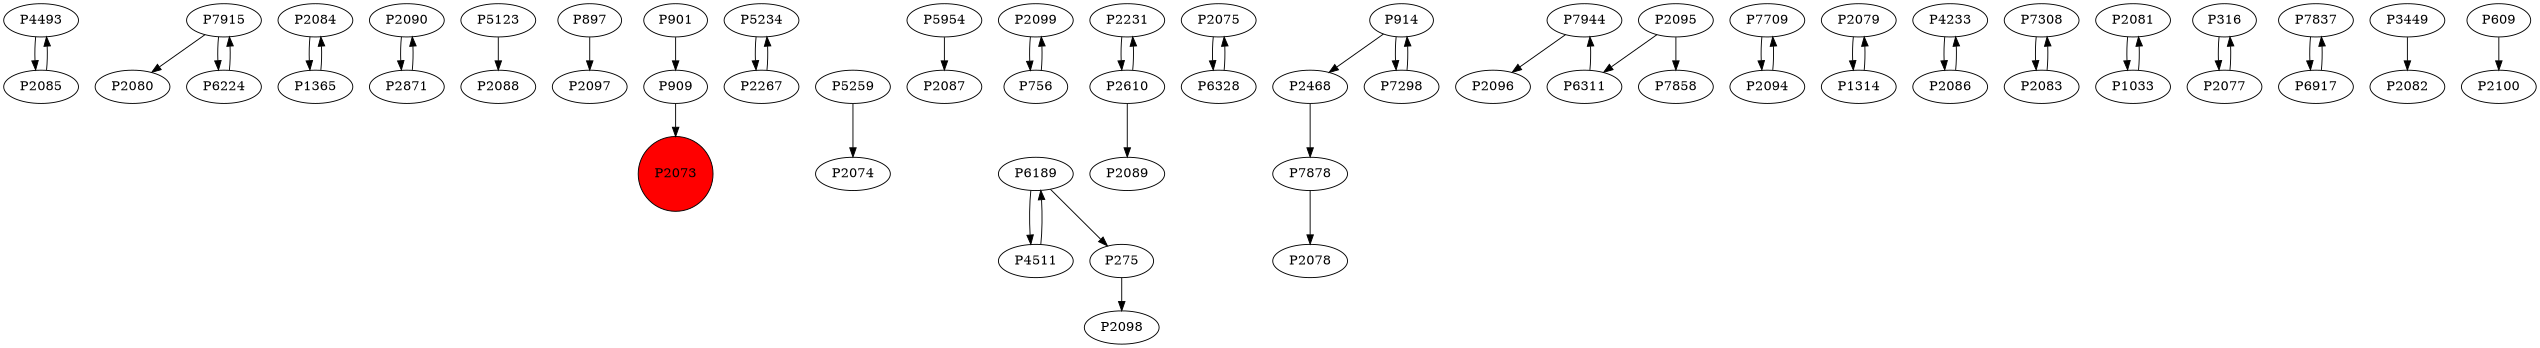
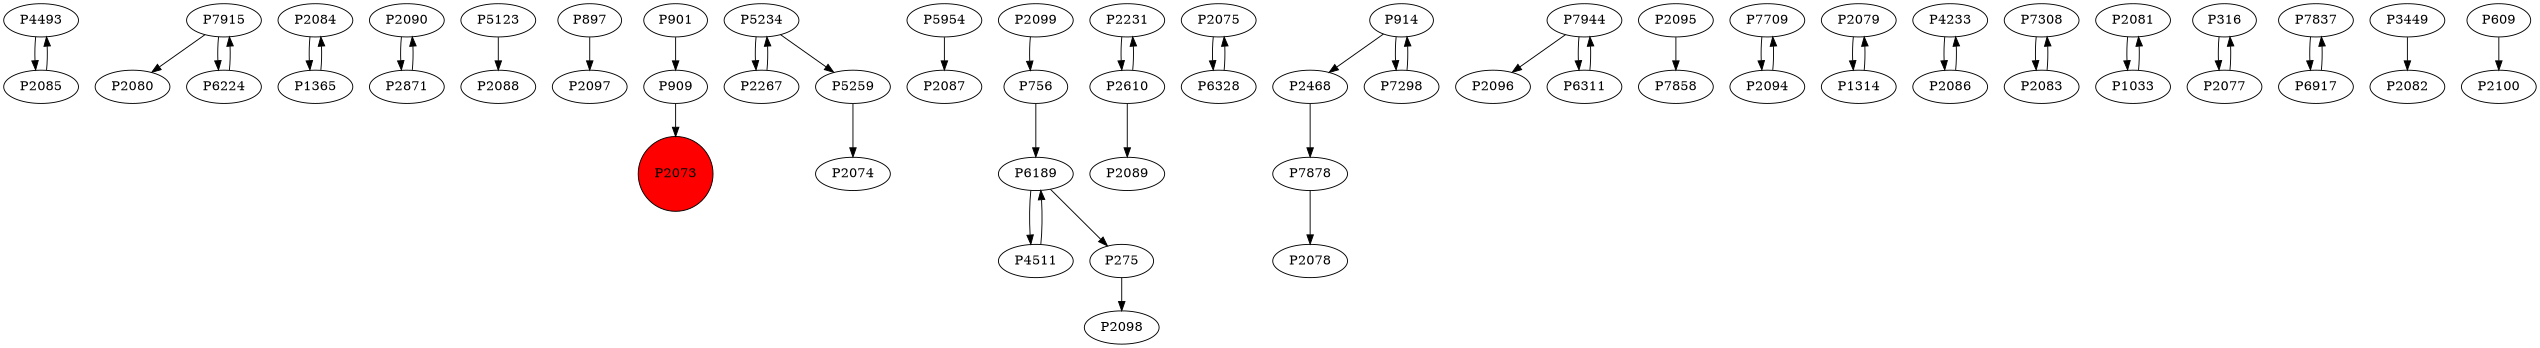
edge "P5234" -> "P5259": added
edge "P2095" -> "P6311": now "P7944" -> "P6311"
edge "P756" -> "P2099": now "P756" -> "P6189"
